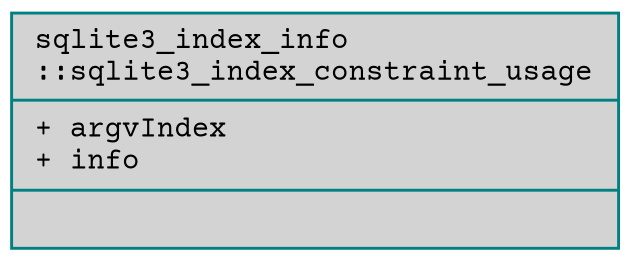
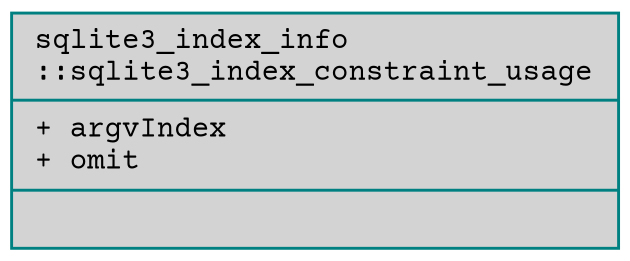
node "sqlite3_index_info": text "+ info" -> "+ omit"
